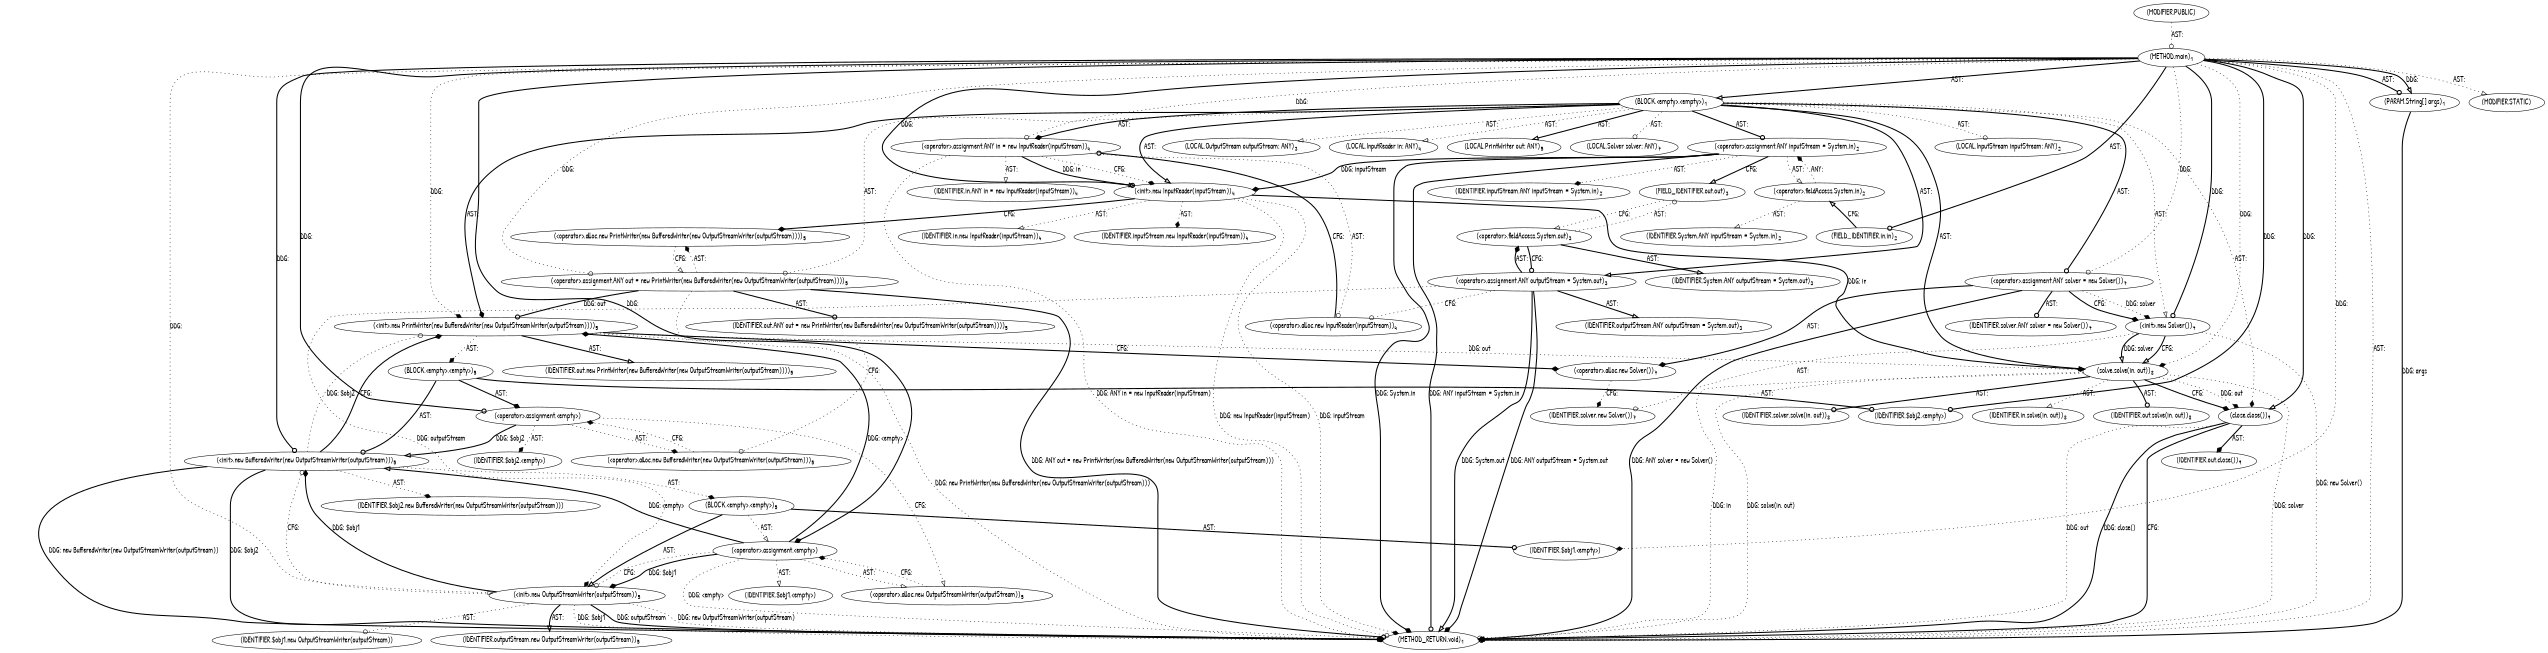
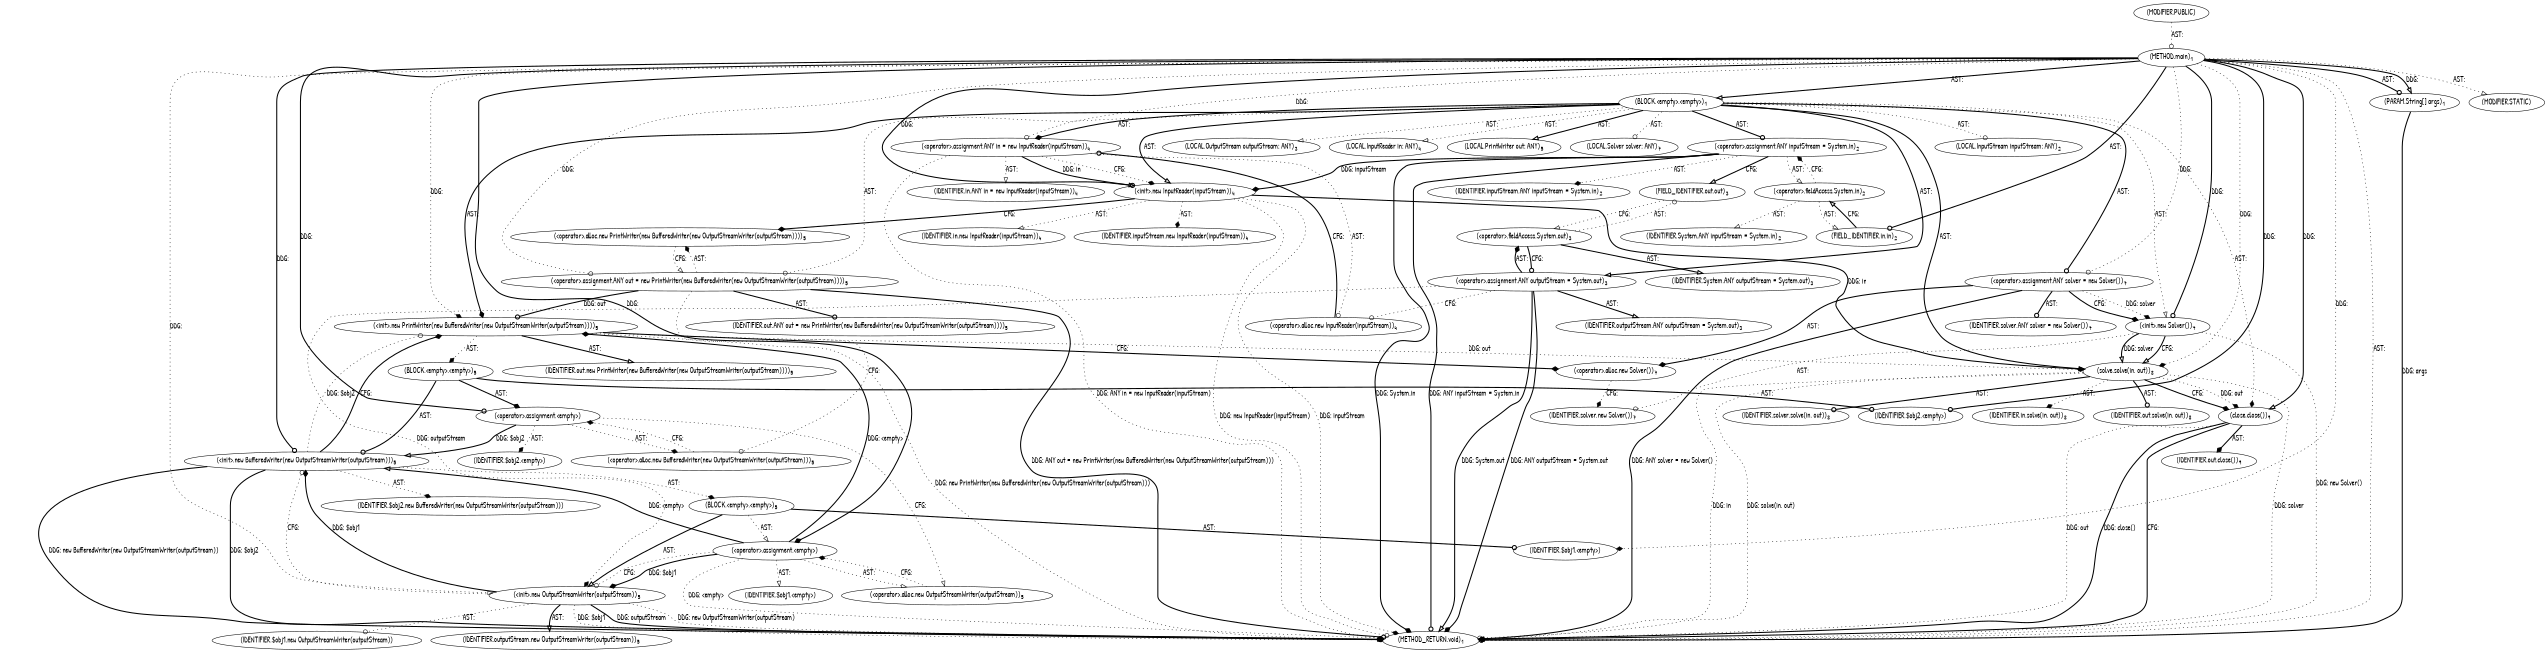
edge "(<operator>.fieldAccess,System.in)" -> "(<operator>.assignment,ANY inputStream = System.in)": label "ANY: " -> "CFG: "
edge "(<operator>.fieldAccess,System.in)" -> "(FIELD_IDENTIFIER,in,in)": added, label "AST:"
edge "(solve,solve(in, out))" -> "(IDENTIFIER,in,solve(in, out))": arrowhead onormal -> diamond
